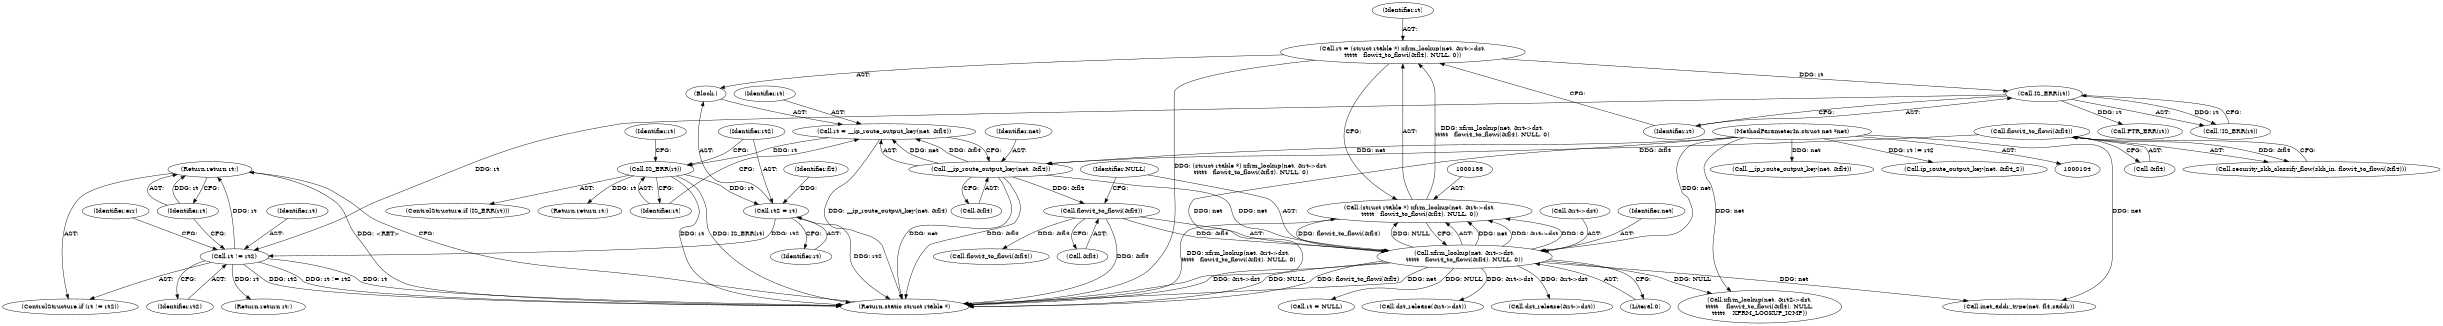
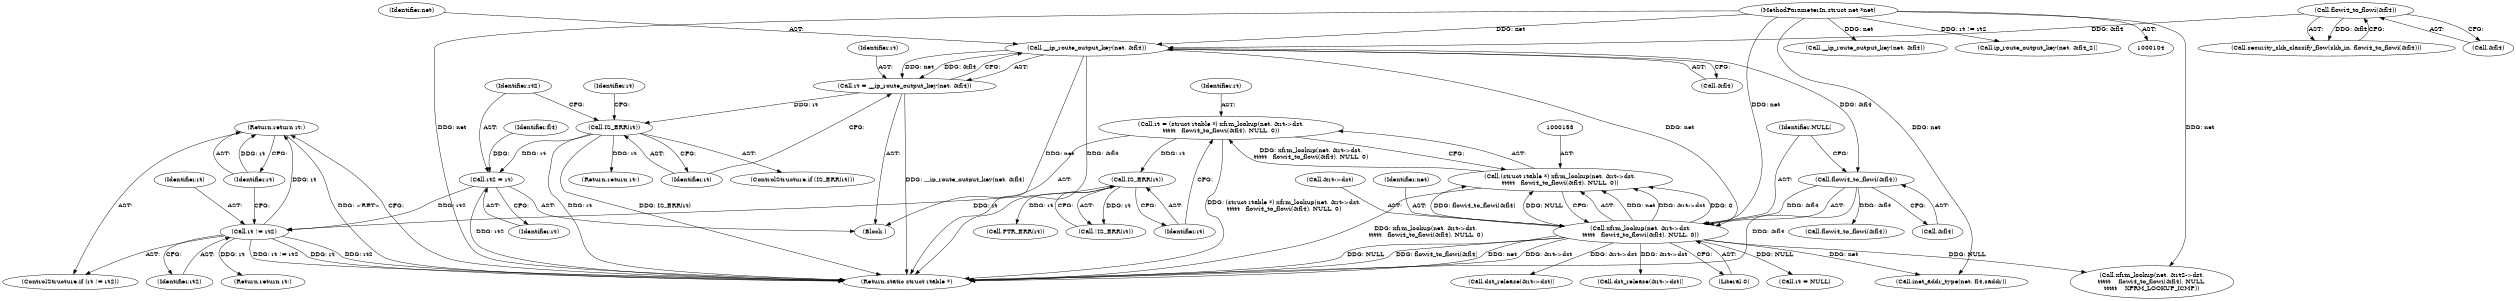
edge "(Block,)" -> "(Call,rt = __ip_route_output_key(net, &fl4))": reversed
node "(Identifier,err)": removed
